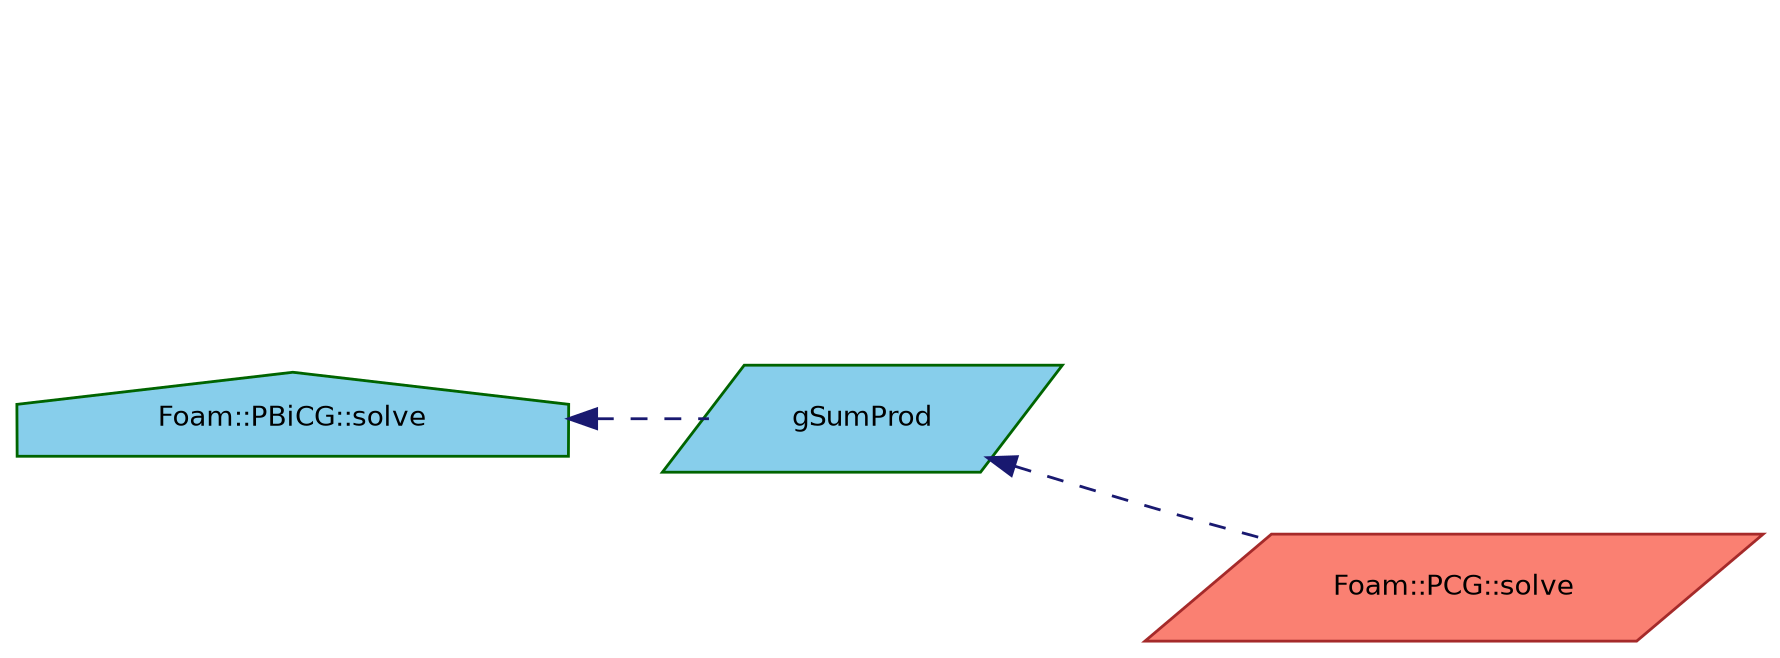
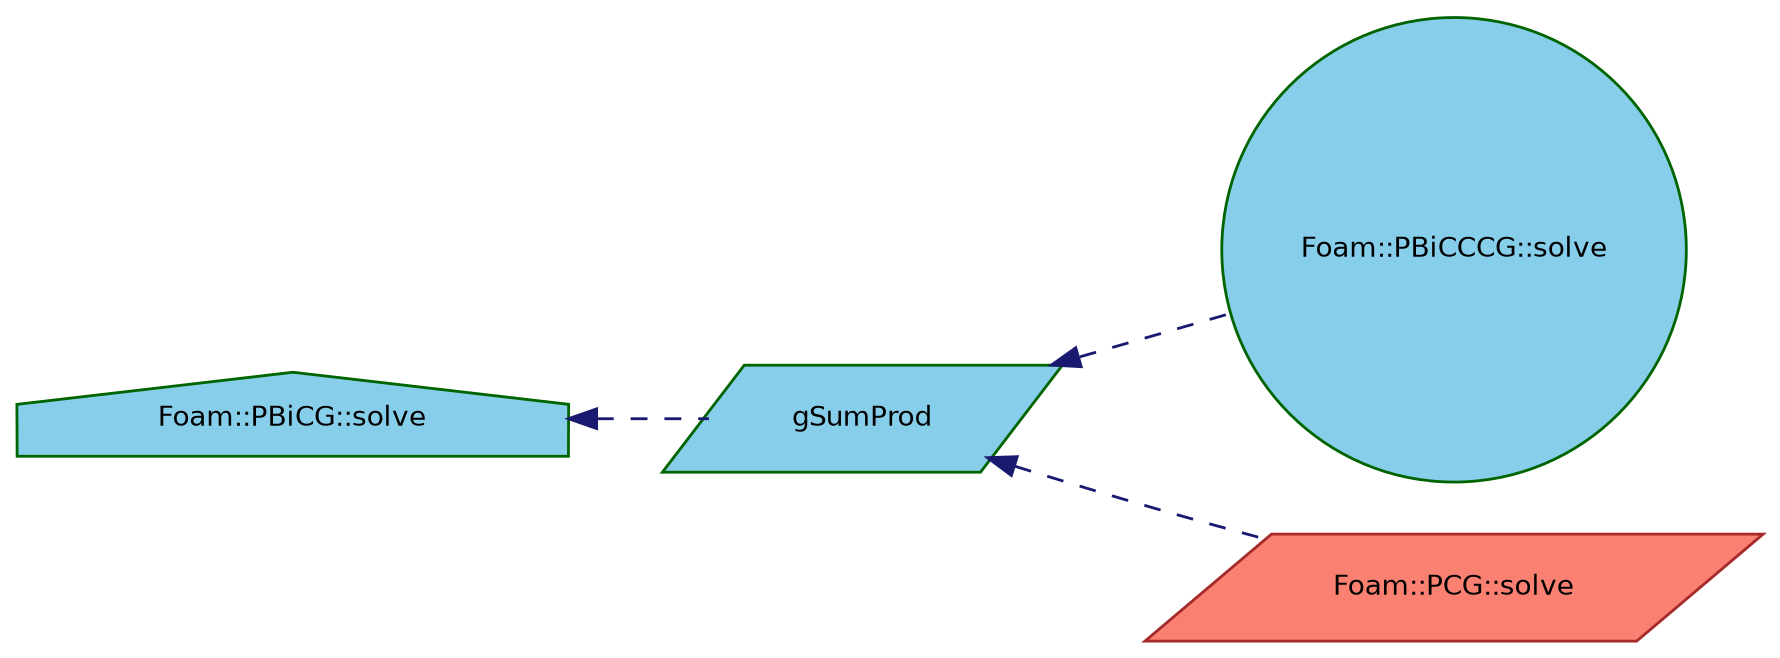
node "Foam::PBiCCCG::solve": added
